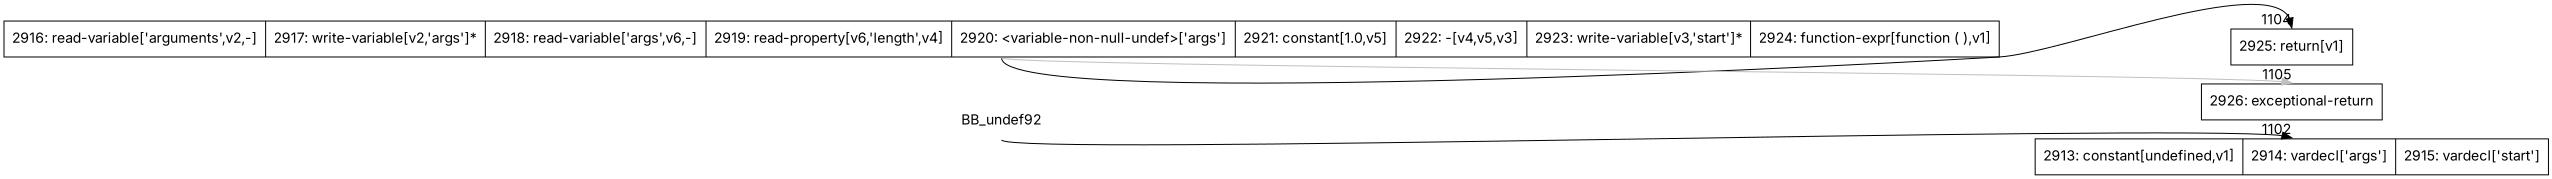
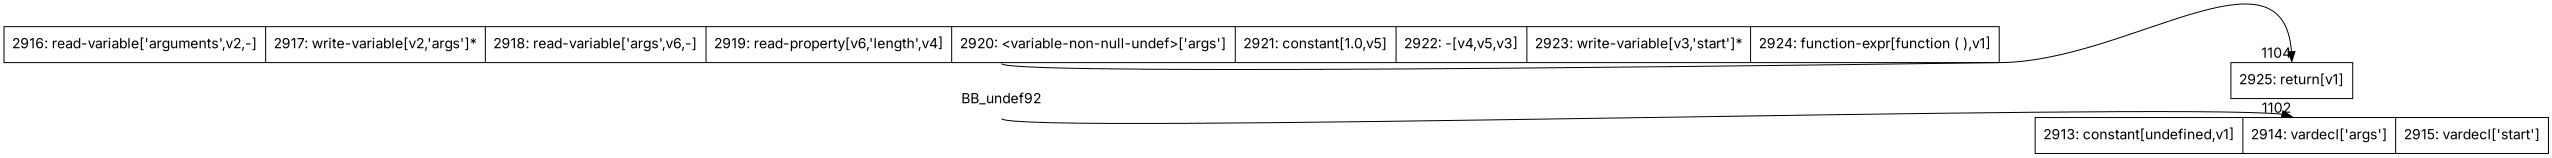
node "2926: exceptional-return": removed
